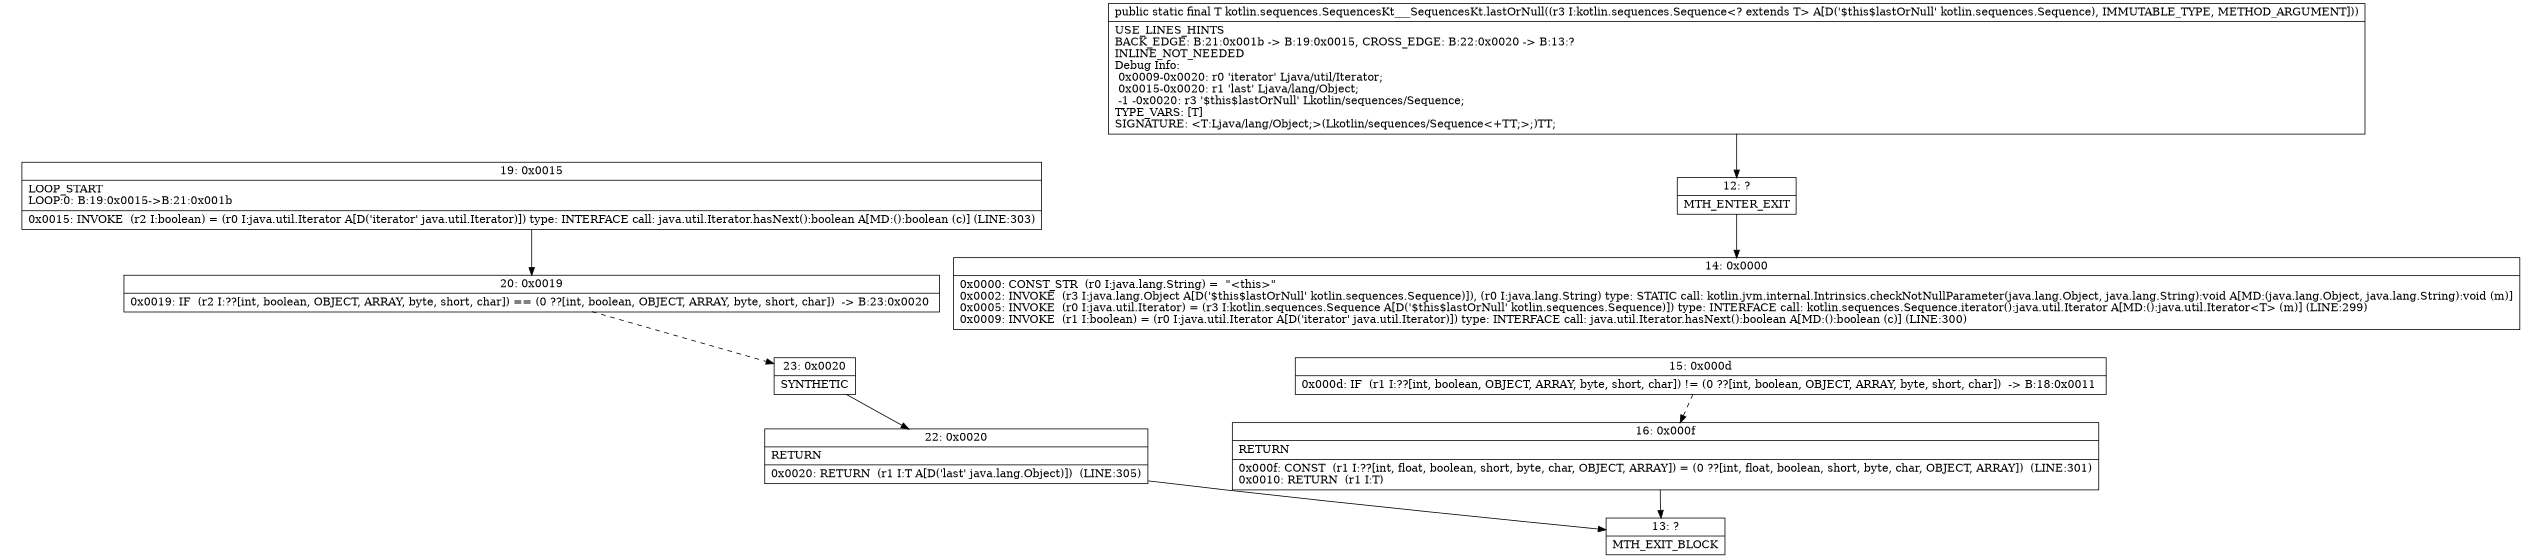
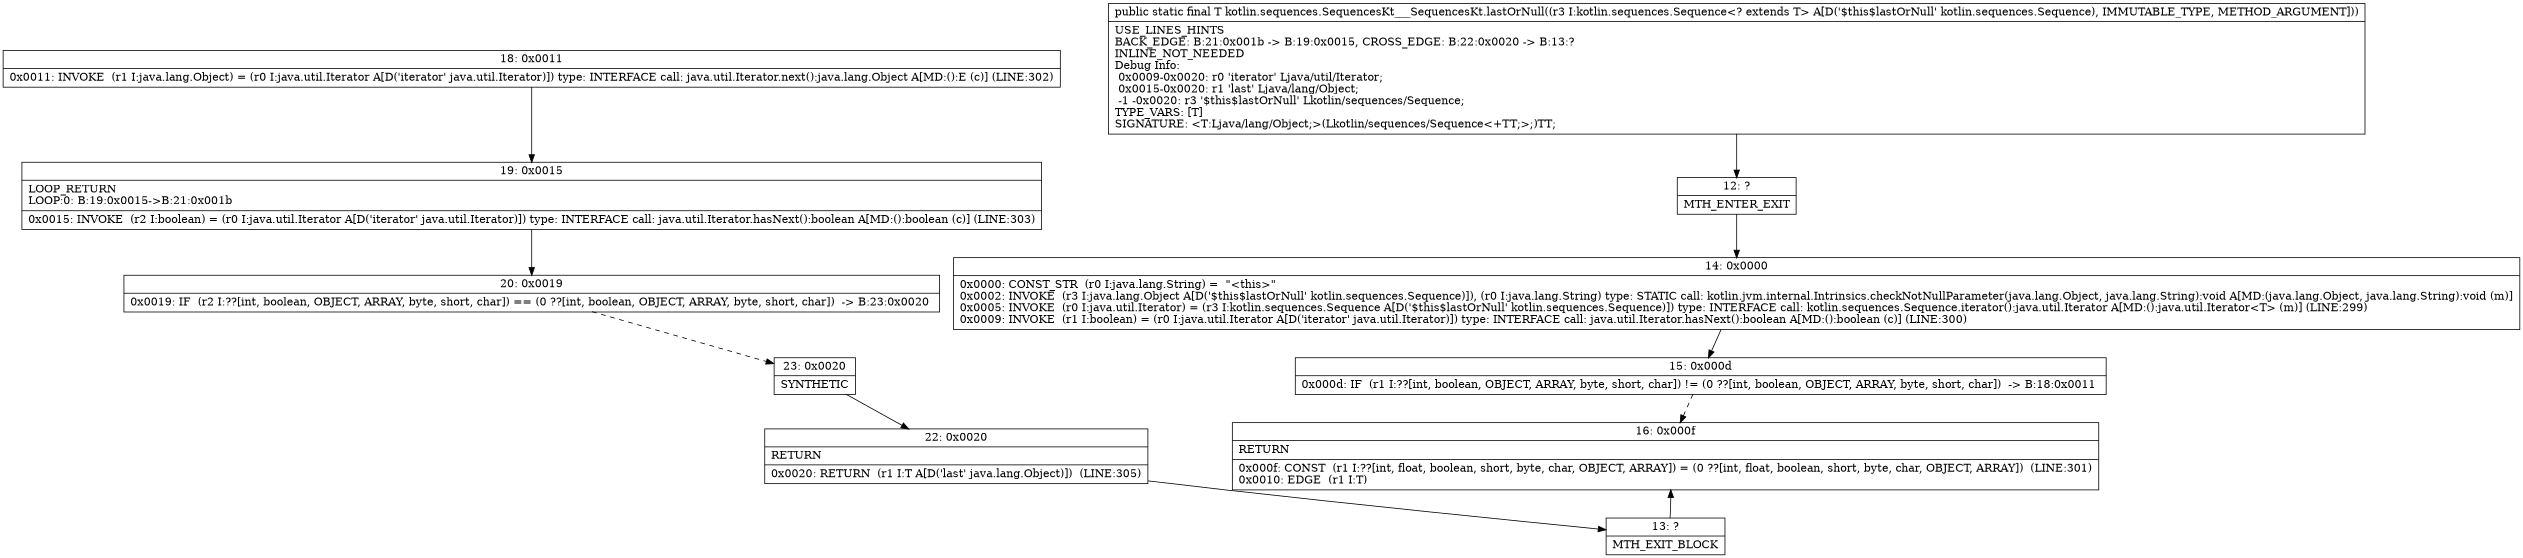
node "18: 0x0011": added
node "19: 0x0015": text "LOOP_START" -> "LOOP_RETURN"
edge "14: 0x0000" -> "15: 0x000d": added
node "16: 0x000f": text "0x0010: RETURN  (r1 I:T)" -> "0x0010: EDGE  (r1 I:T)"
edge "16: 0x000f" -> "13: ?": reversed
